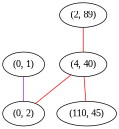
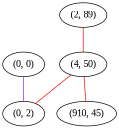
node "(0, 1)": label "(0, 1)" -> "(0, 0)"
node "(4, 40)": label "(4, 40)" -> "(4, 50)"
node "(110, 45)": label "(110, 45)" -> "(910, 45)"
